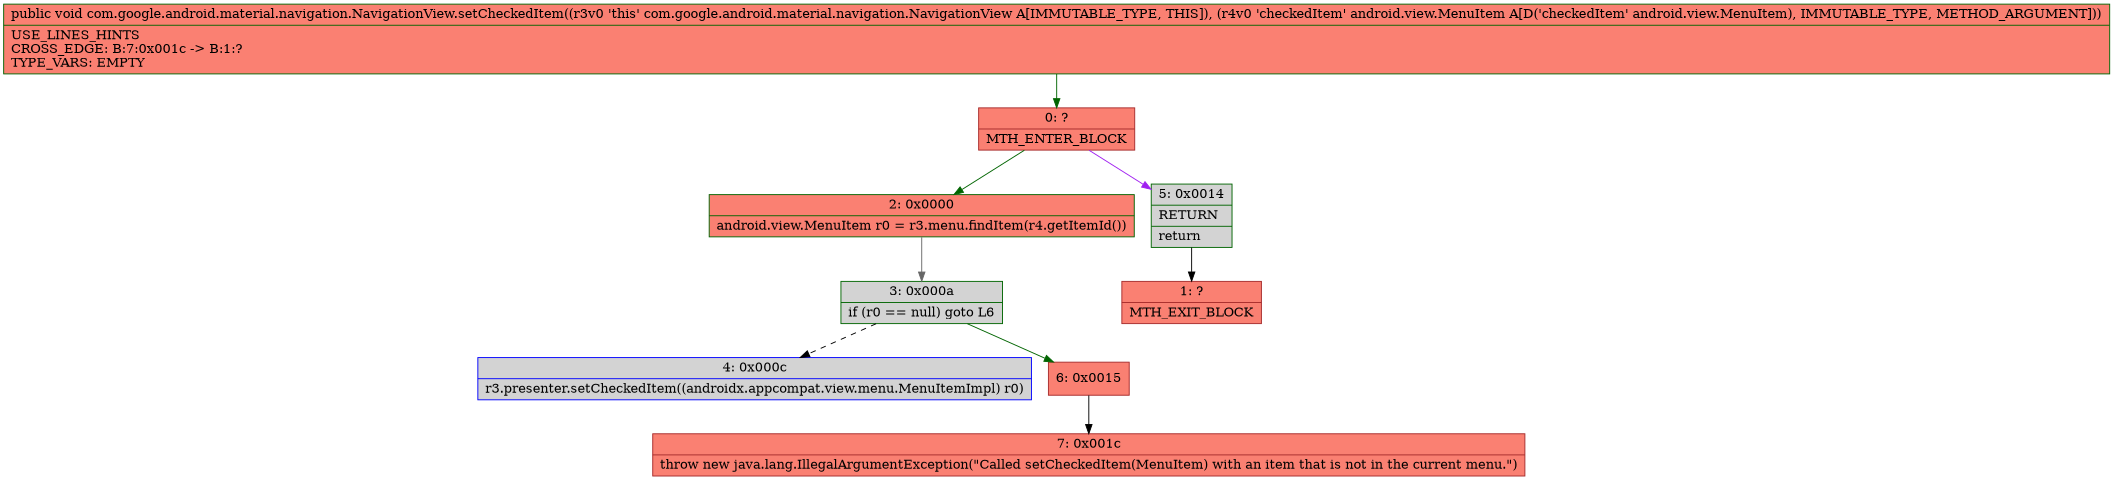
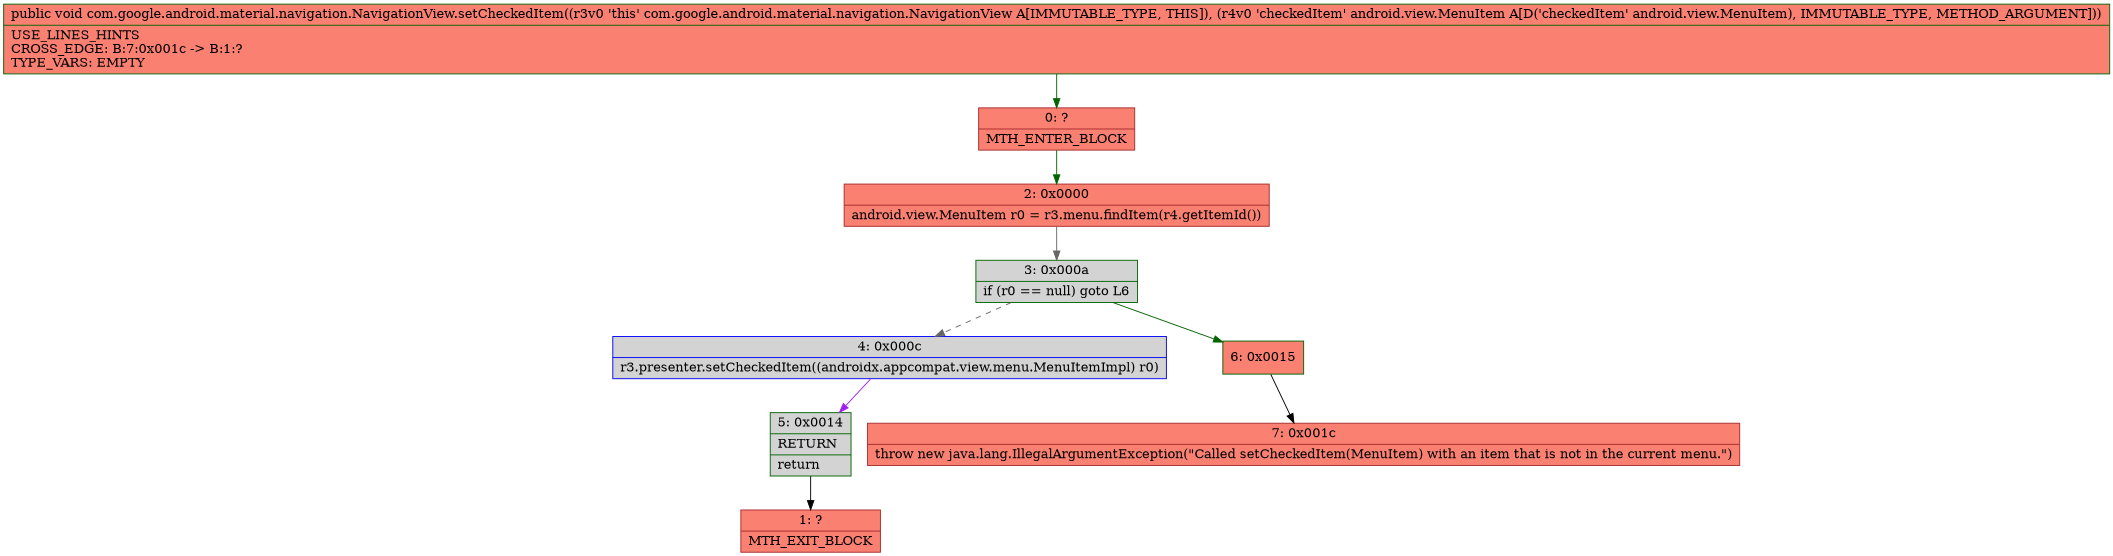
edge "0: ?" -> "5: 0x0014": now "4: 0x000c" -> "5: 0x0014"
node "2: 0x0000": color darkgreen -> brown
edge "3: 0x000a" -> "4: 0x000c": color black -> gray40
node "6: 0x0015": color brown -> darkgreen
